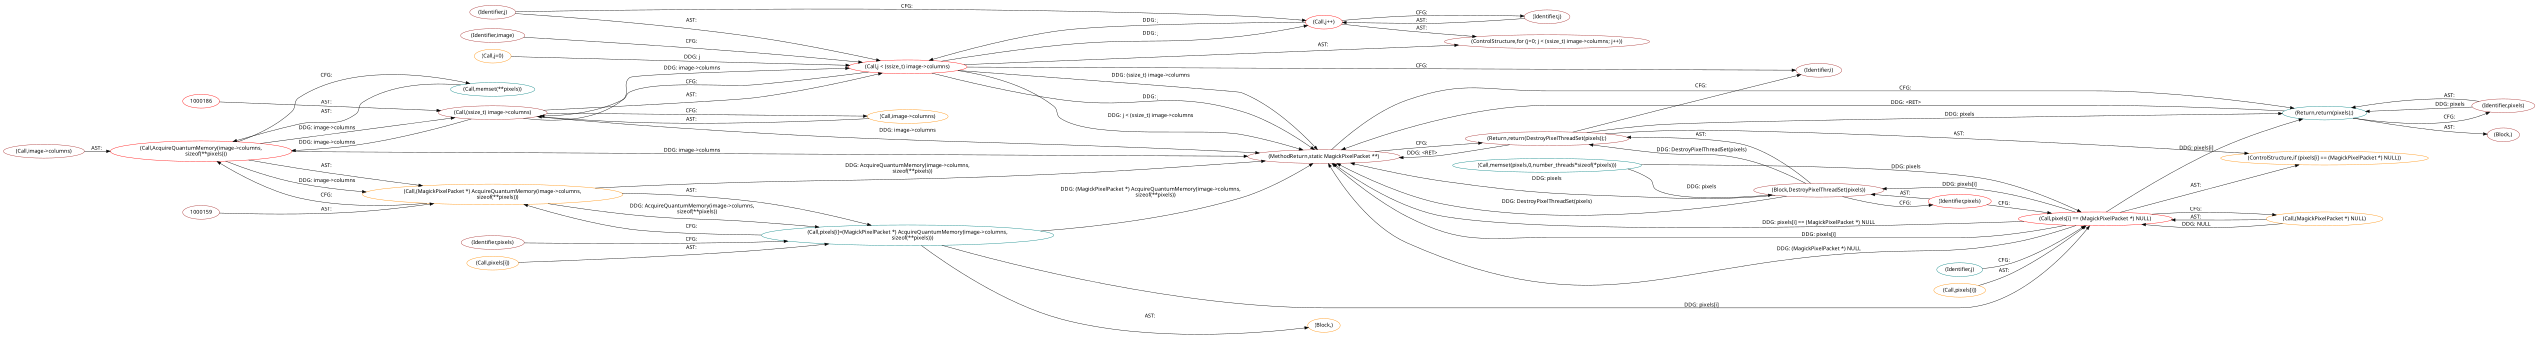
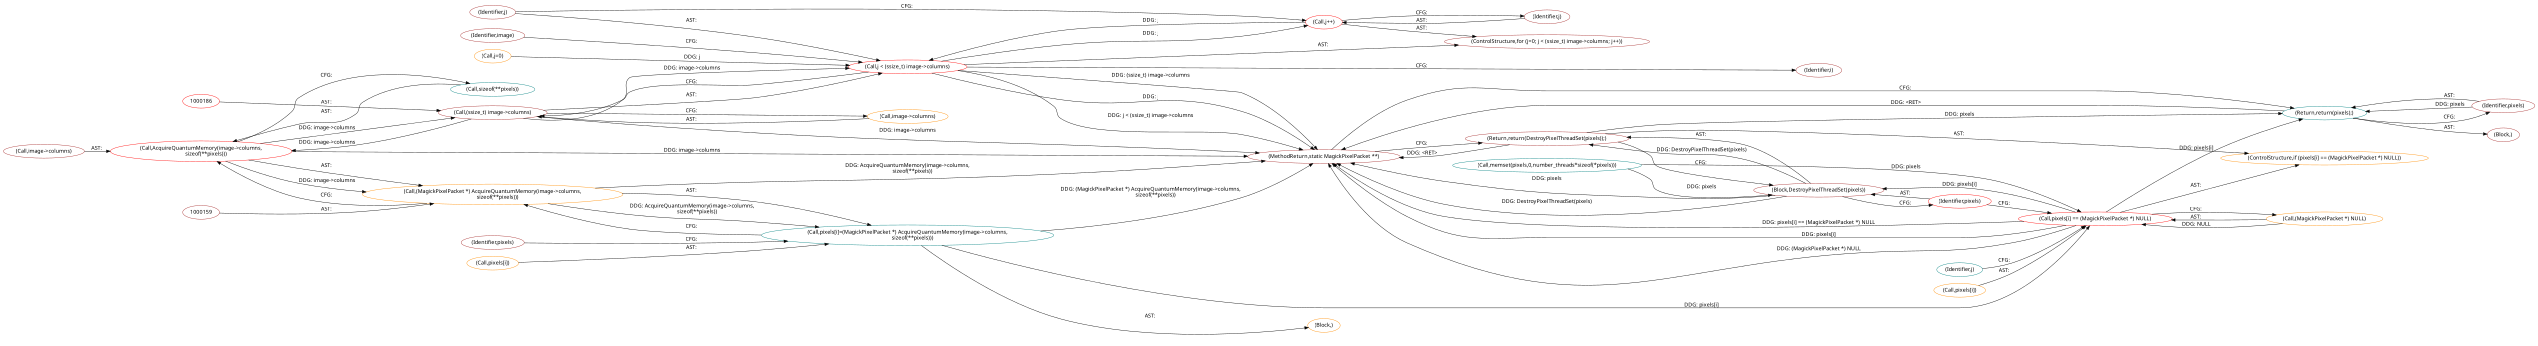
node "(Call,memset(**pixels))": label "(Call,memset(**pixels))" -> "(Call,sizeof(**pixels))"
edge "(Return,return(DestroyPixelThreadSet(pixels));)" -> "(Identifier,i)": now "(Return,return(DestroyPixelThreadSet(pixels));)" -> "(Block,DestroyPixelThreadSet(pixels))"
